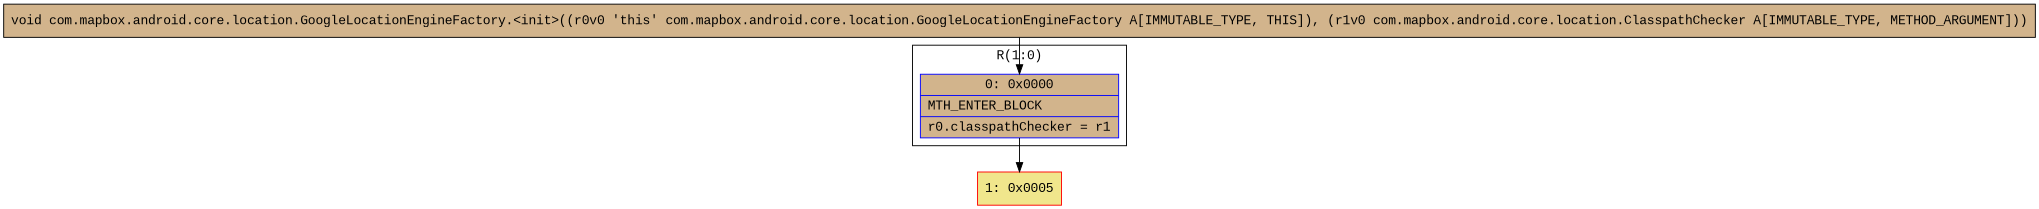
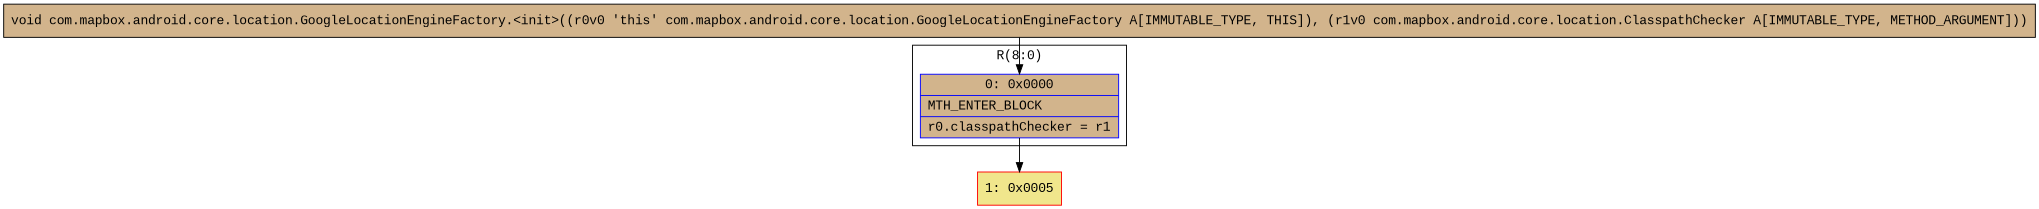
cluster "R(1:0)": label "R(1:0)" -> "R(8:0)"
